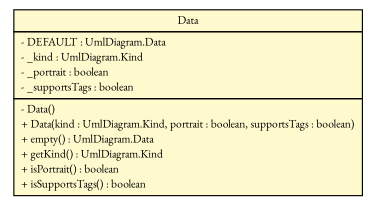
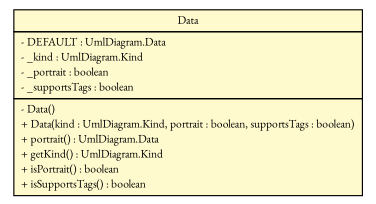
node "Data": text "+ empty() : UmlDiagram.Data" -> "+ portrait() : UmlDiagram.Data"
